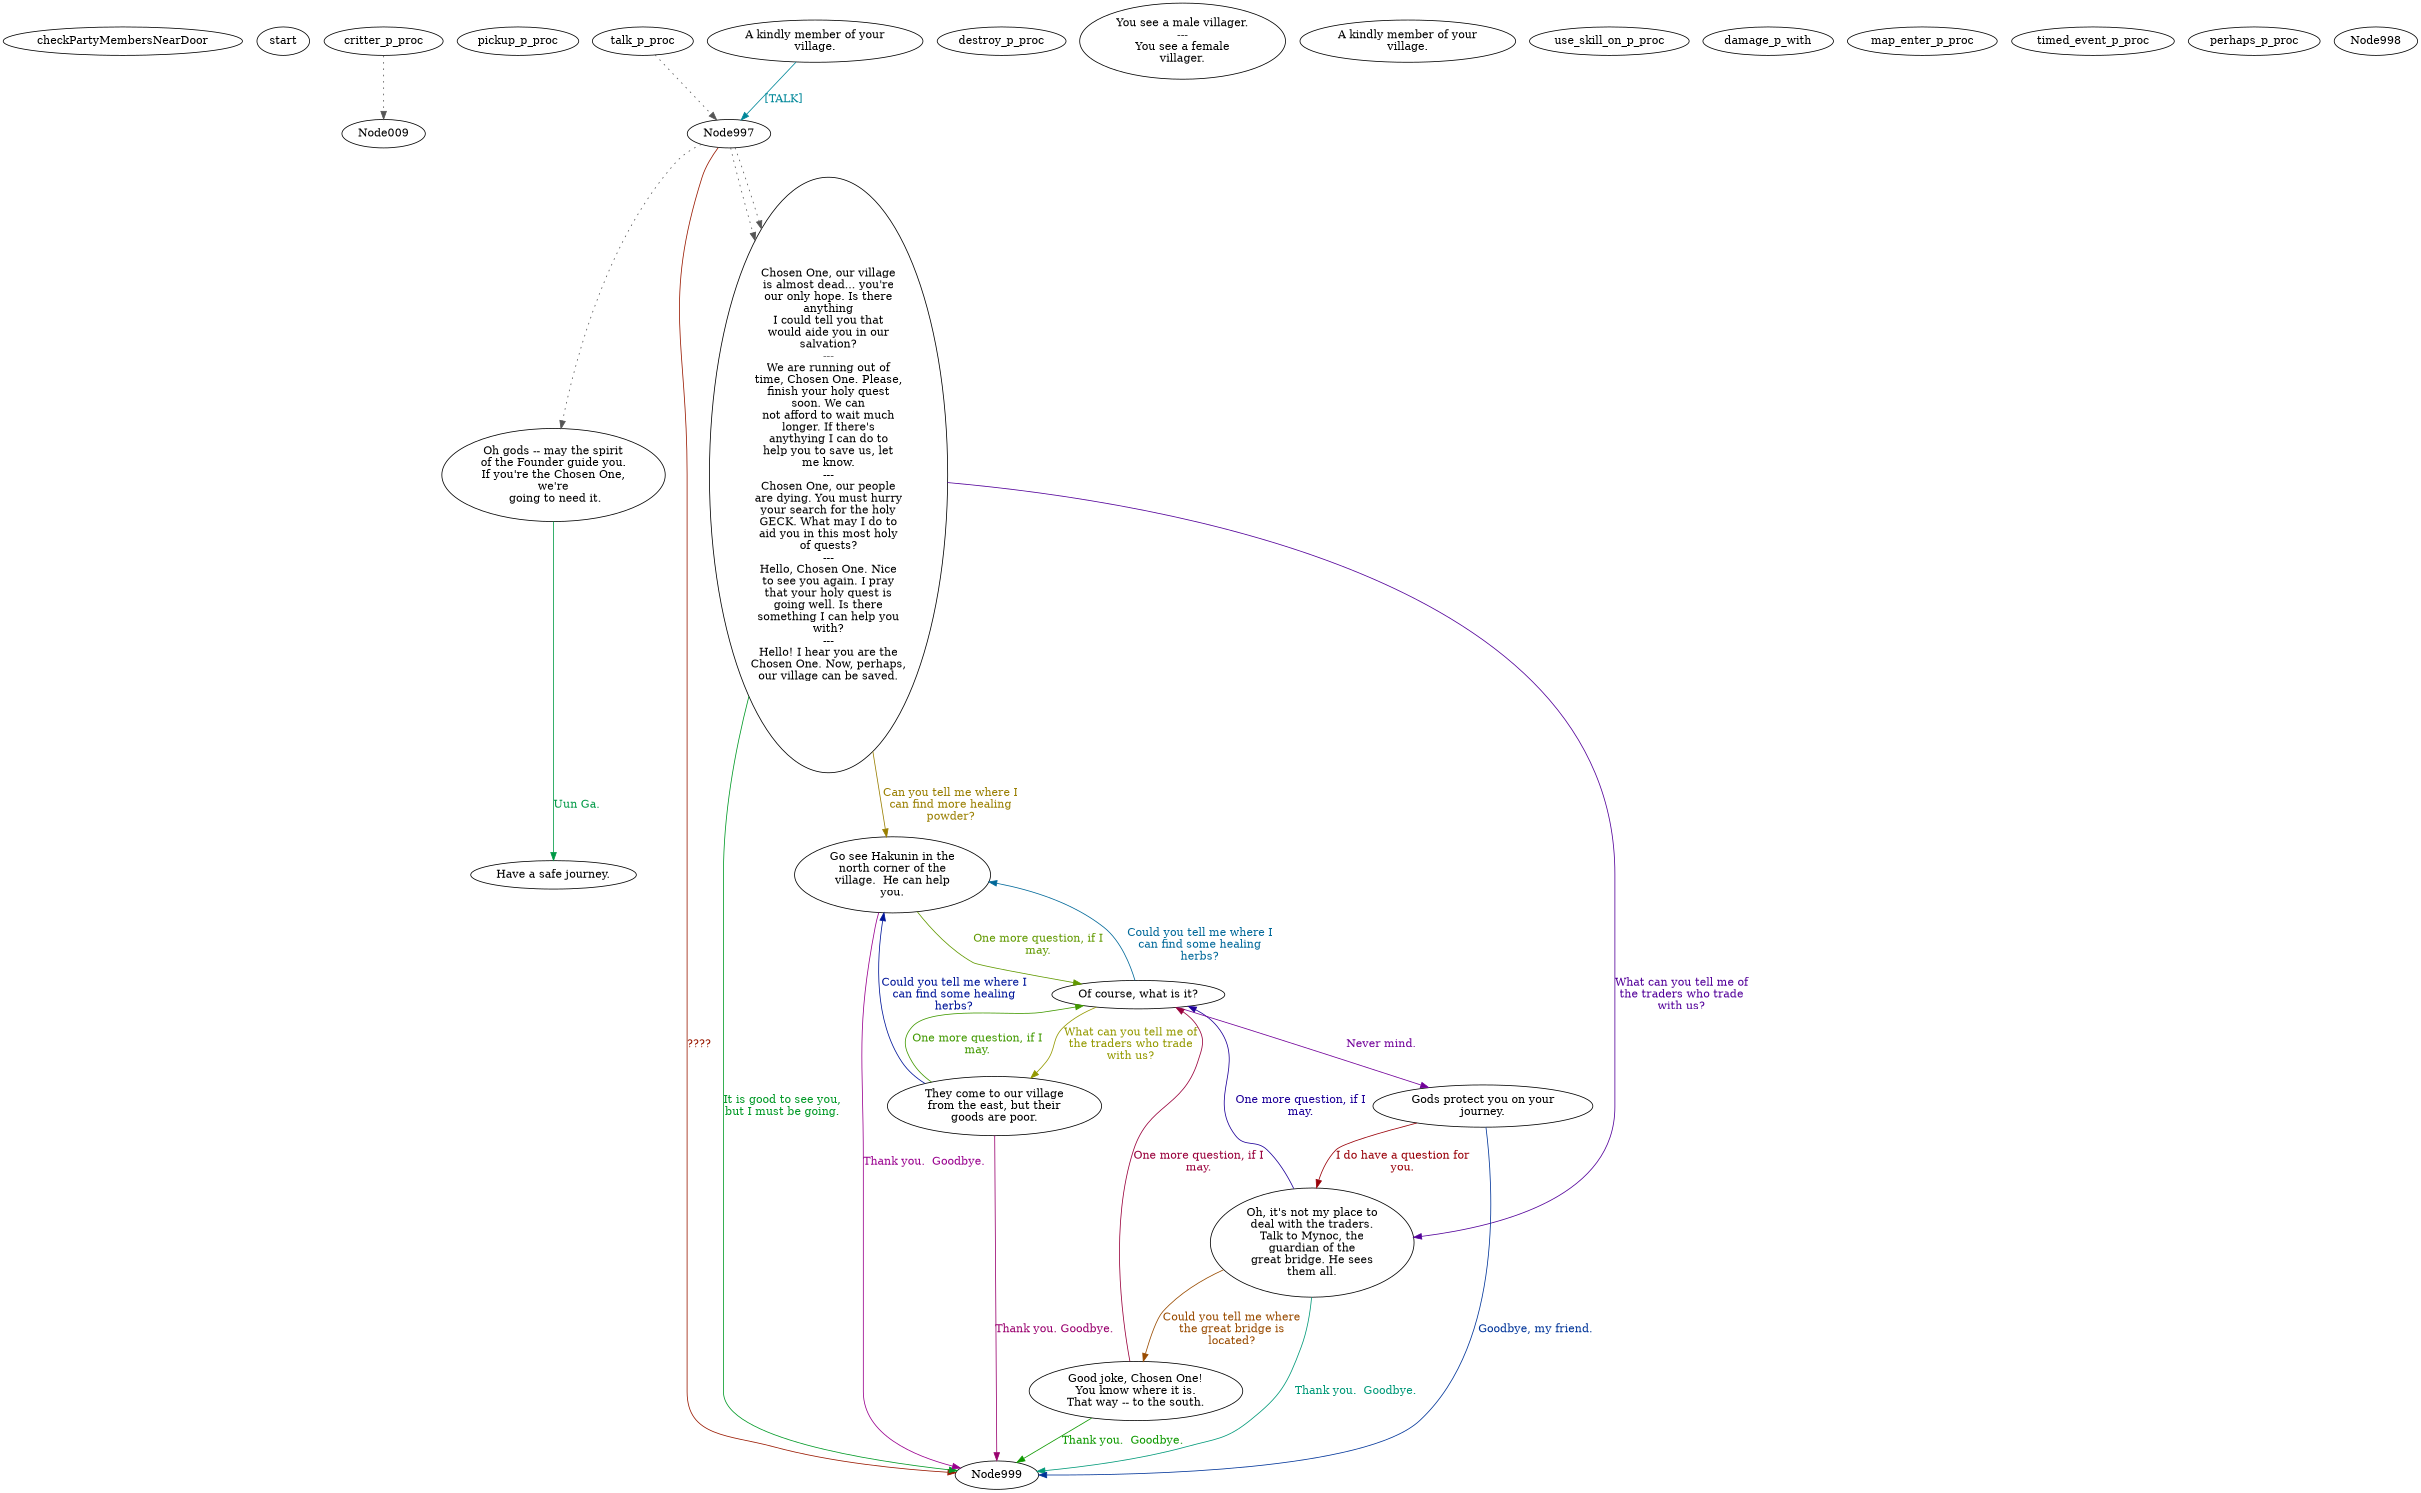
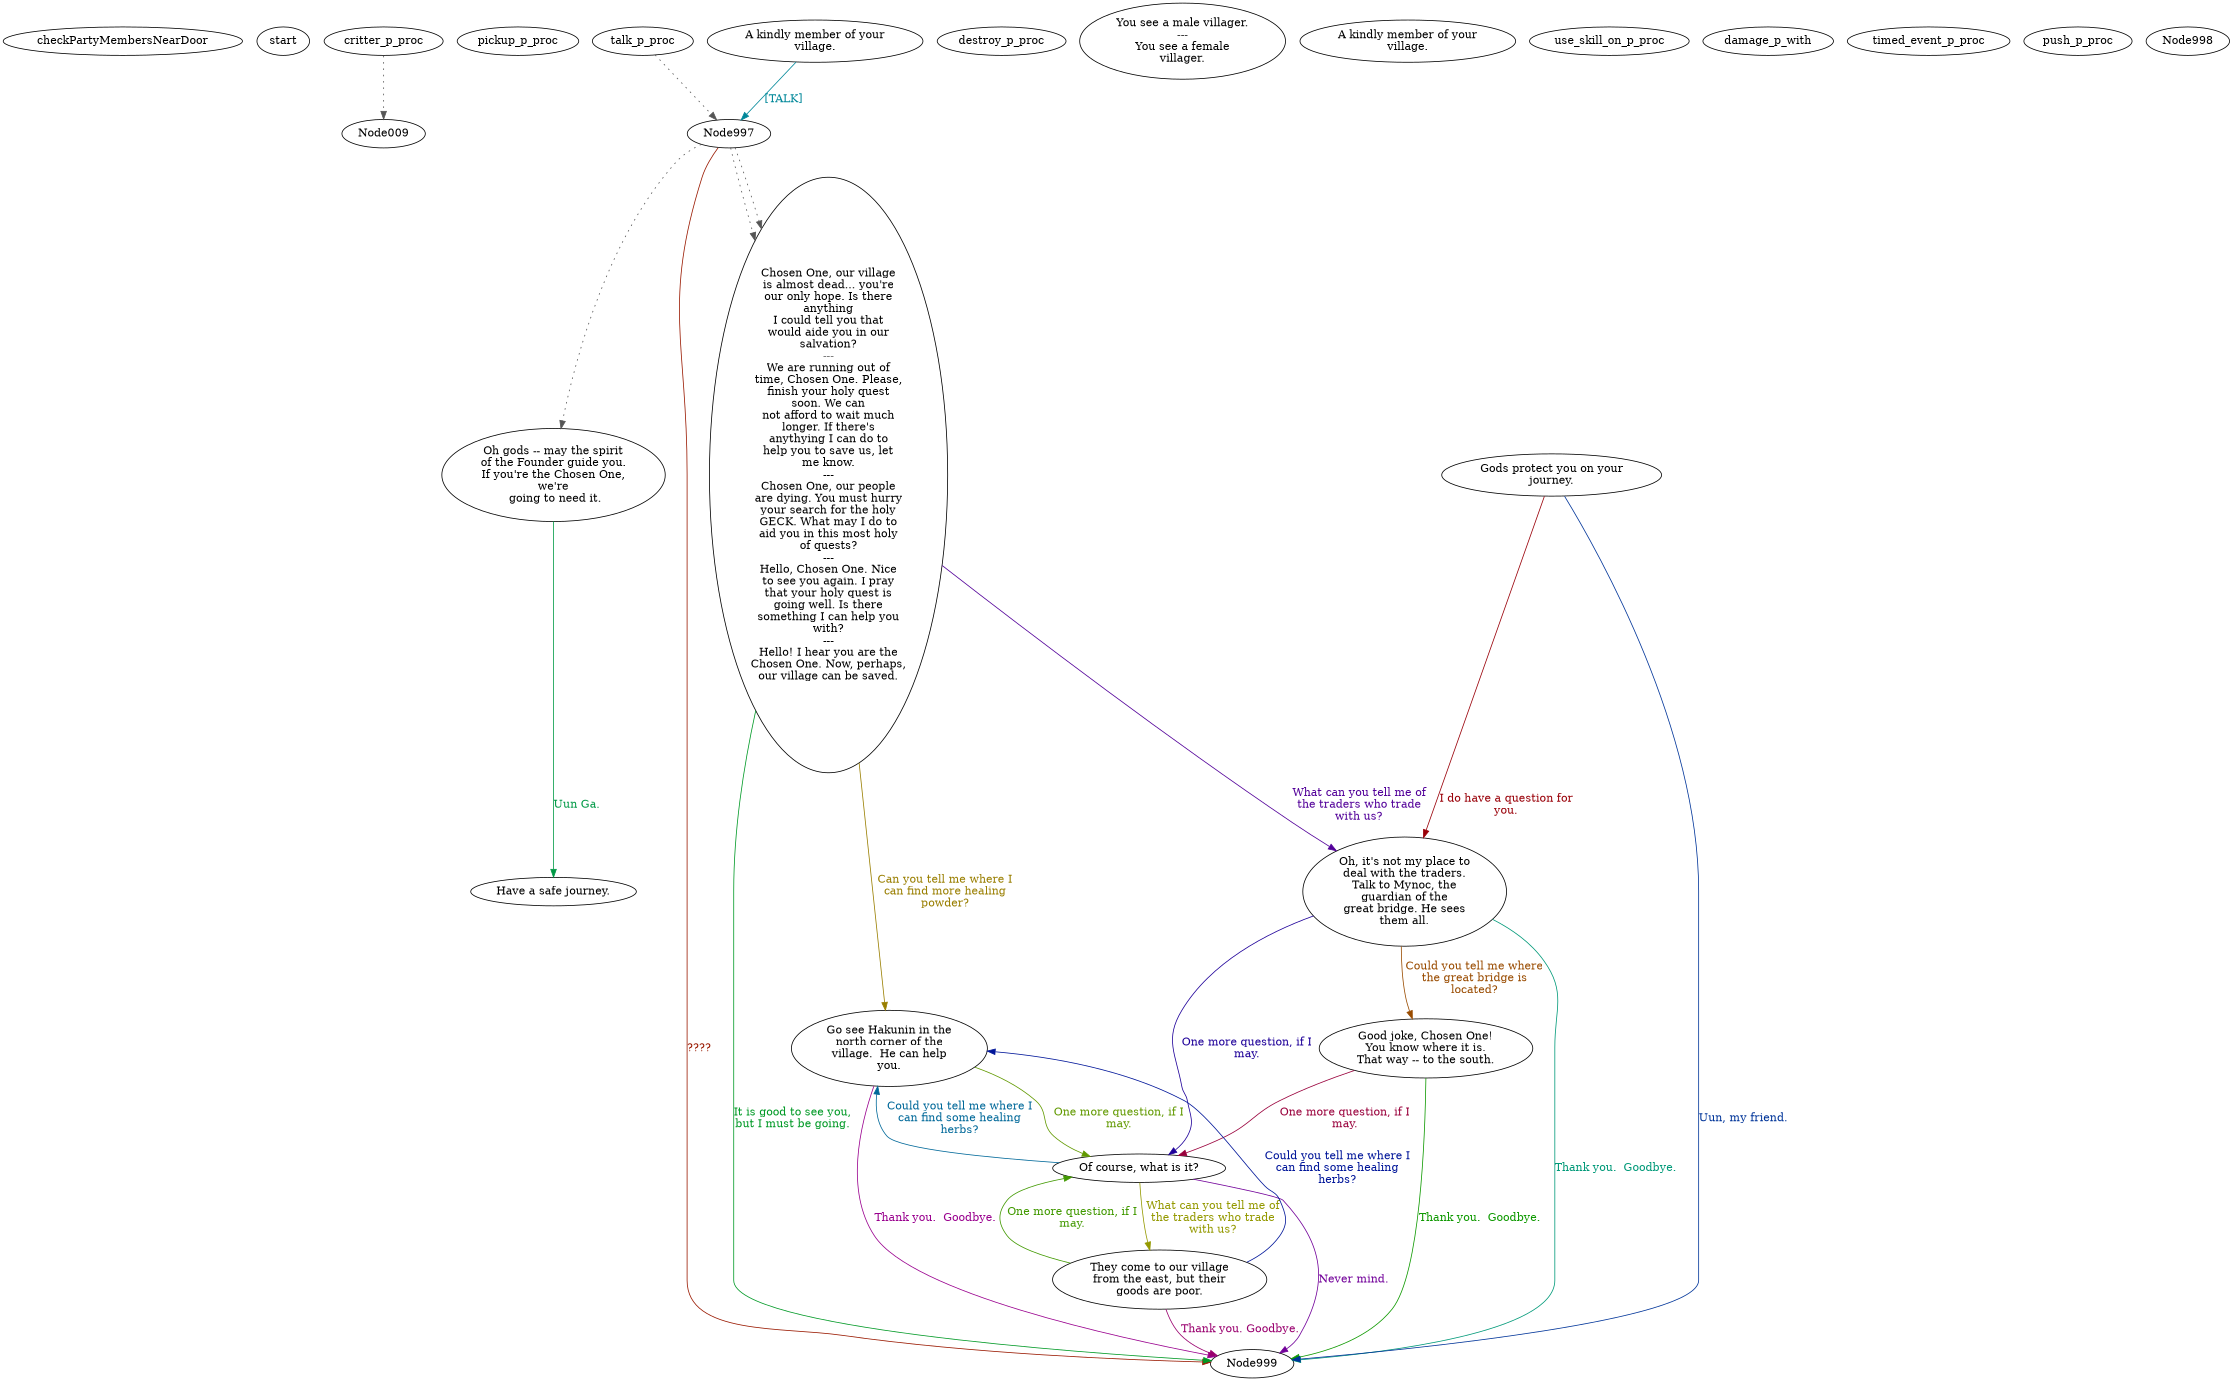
node "map_enter_p_proc": removed
node "perhaps_p_proc": label "perhaps_p_proc" -> "push_p_proc"
edge "Of course, what is it?" -> "Gods protect you on your journey.": now "Of course, what is it?" -> "Node999"
edge "Gods protect you on your journey." -> "Node999": label "Goodbye, my friend." -> "Uun, my friend."
